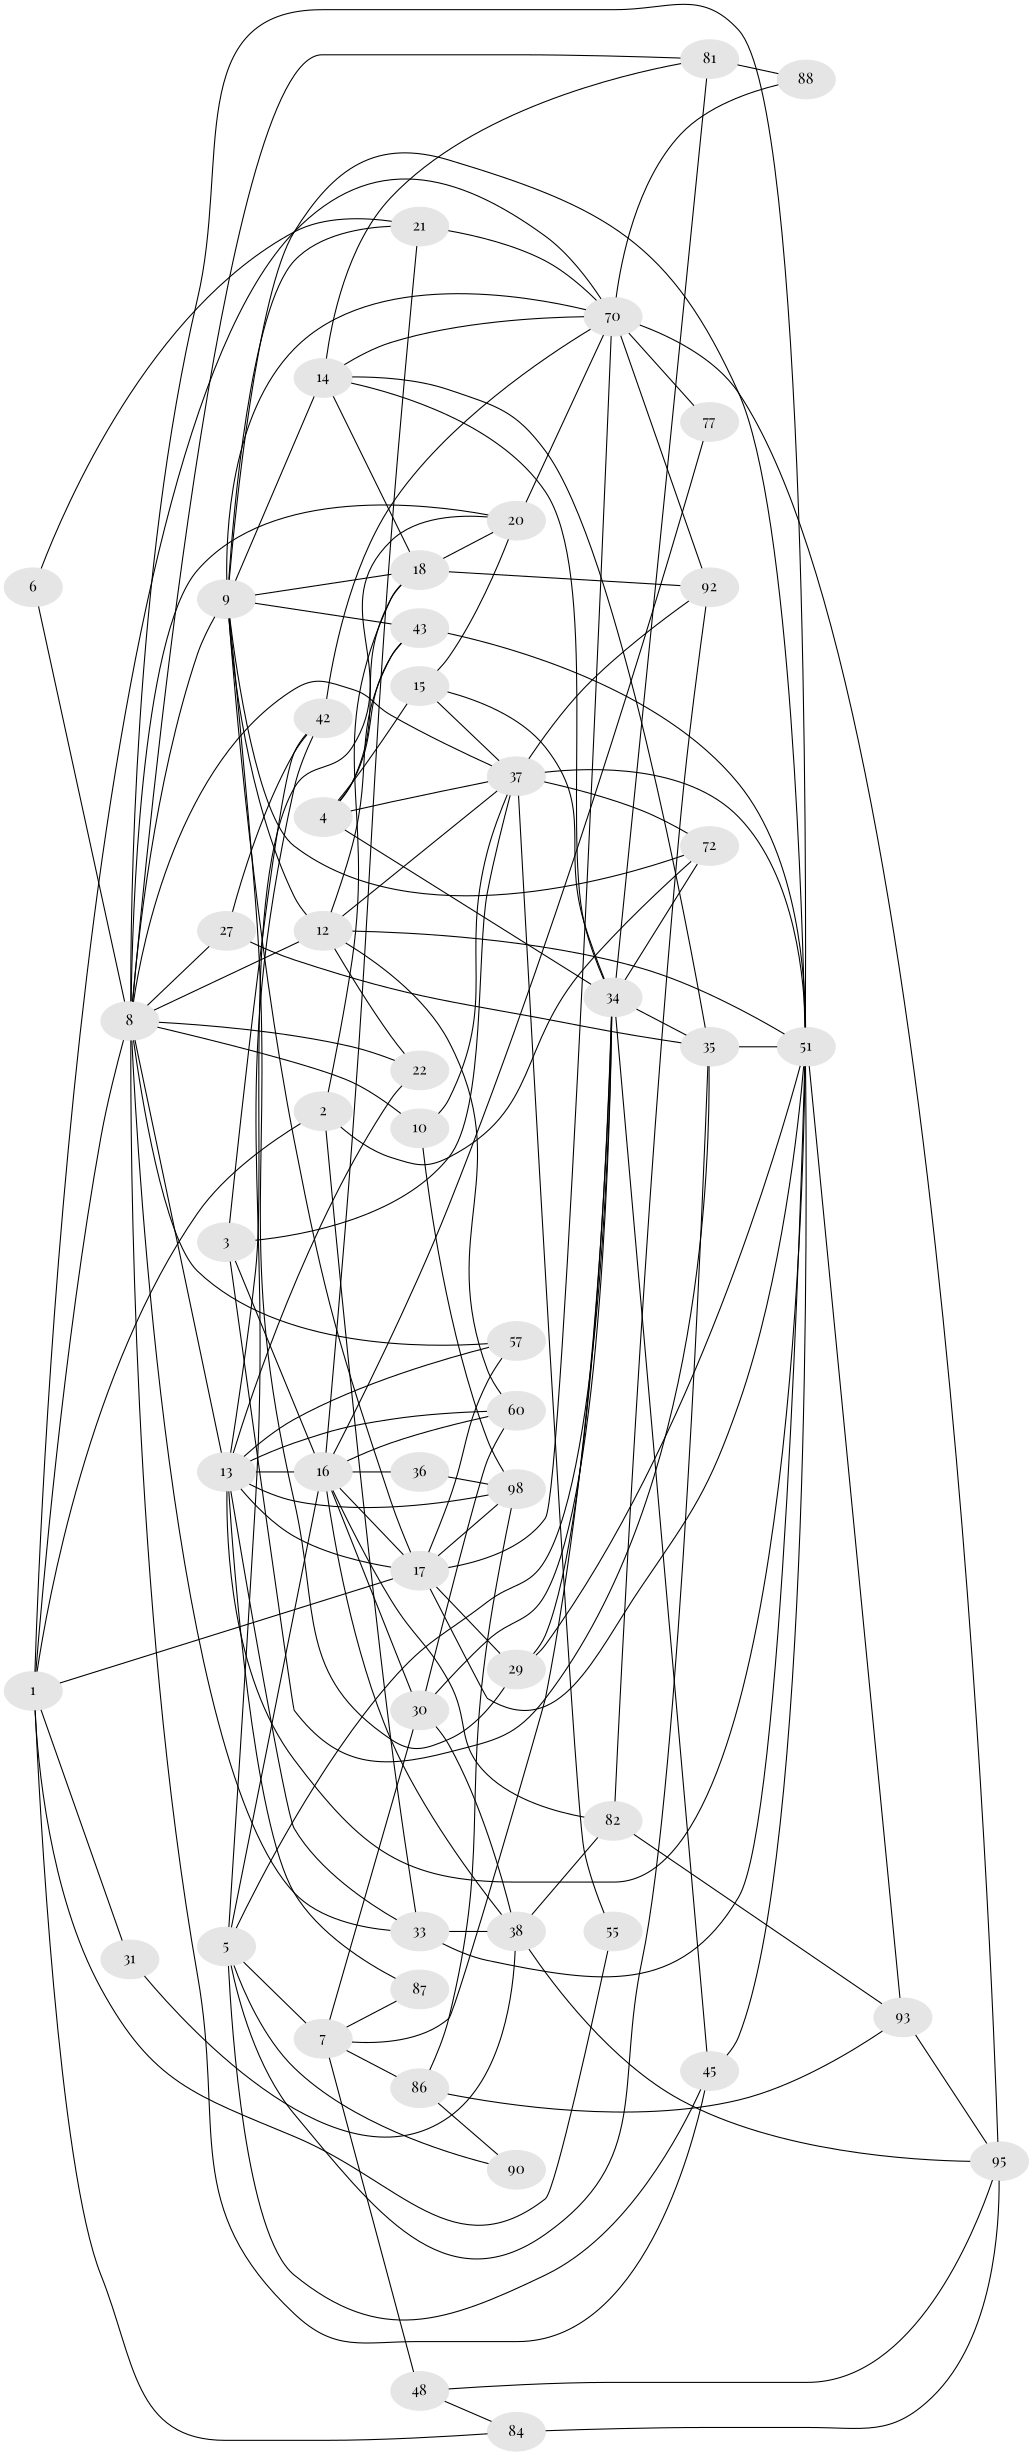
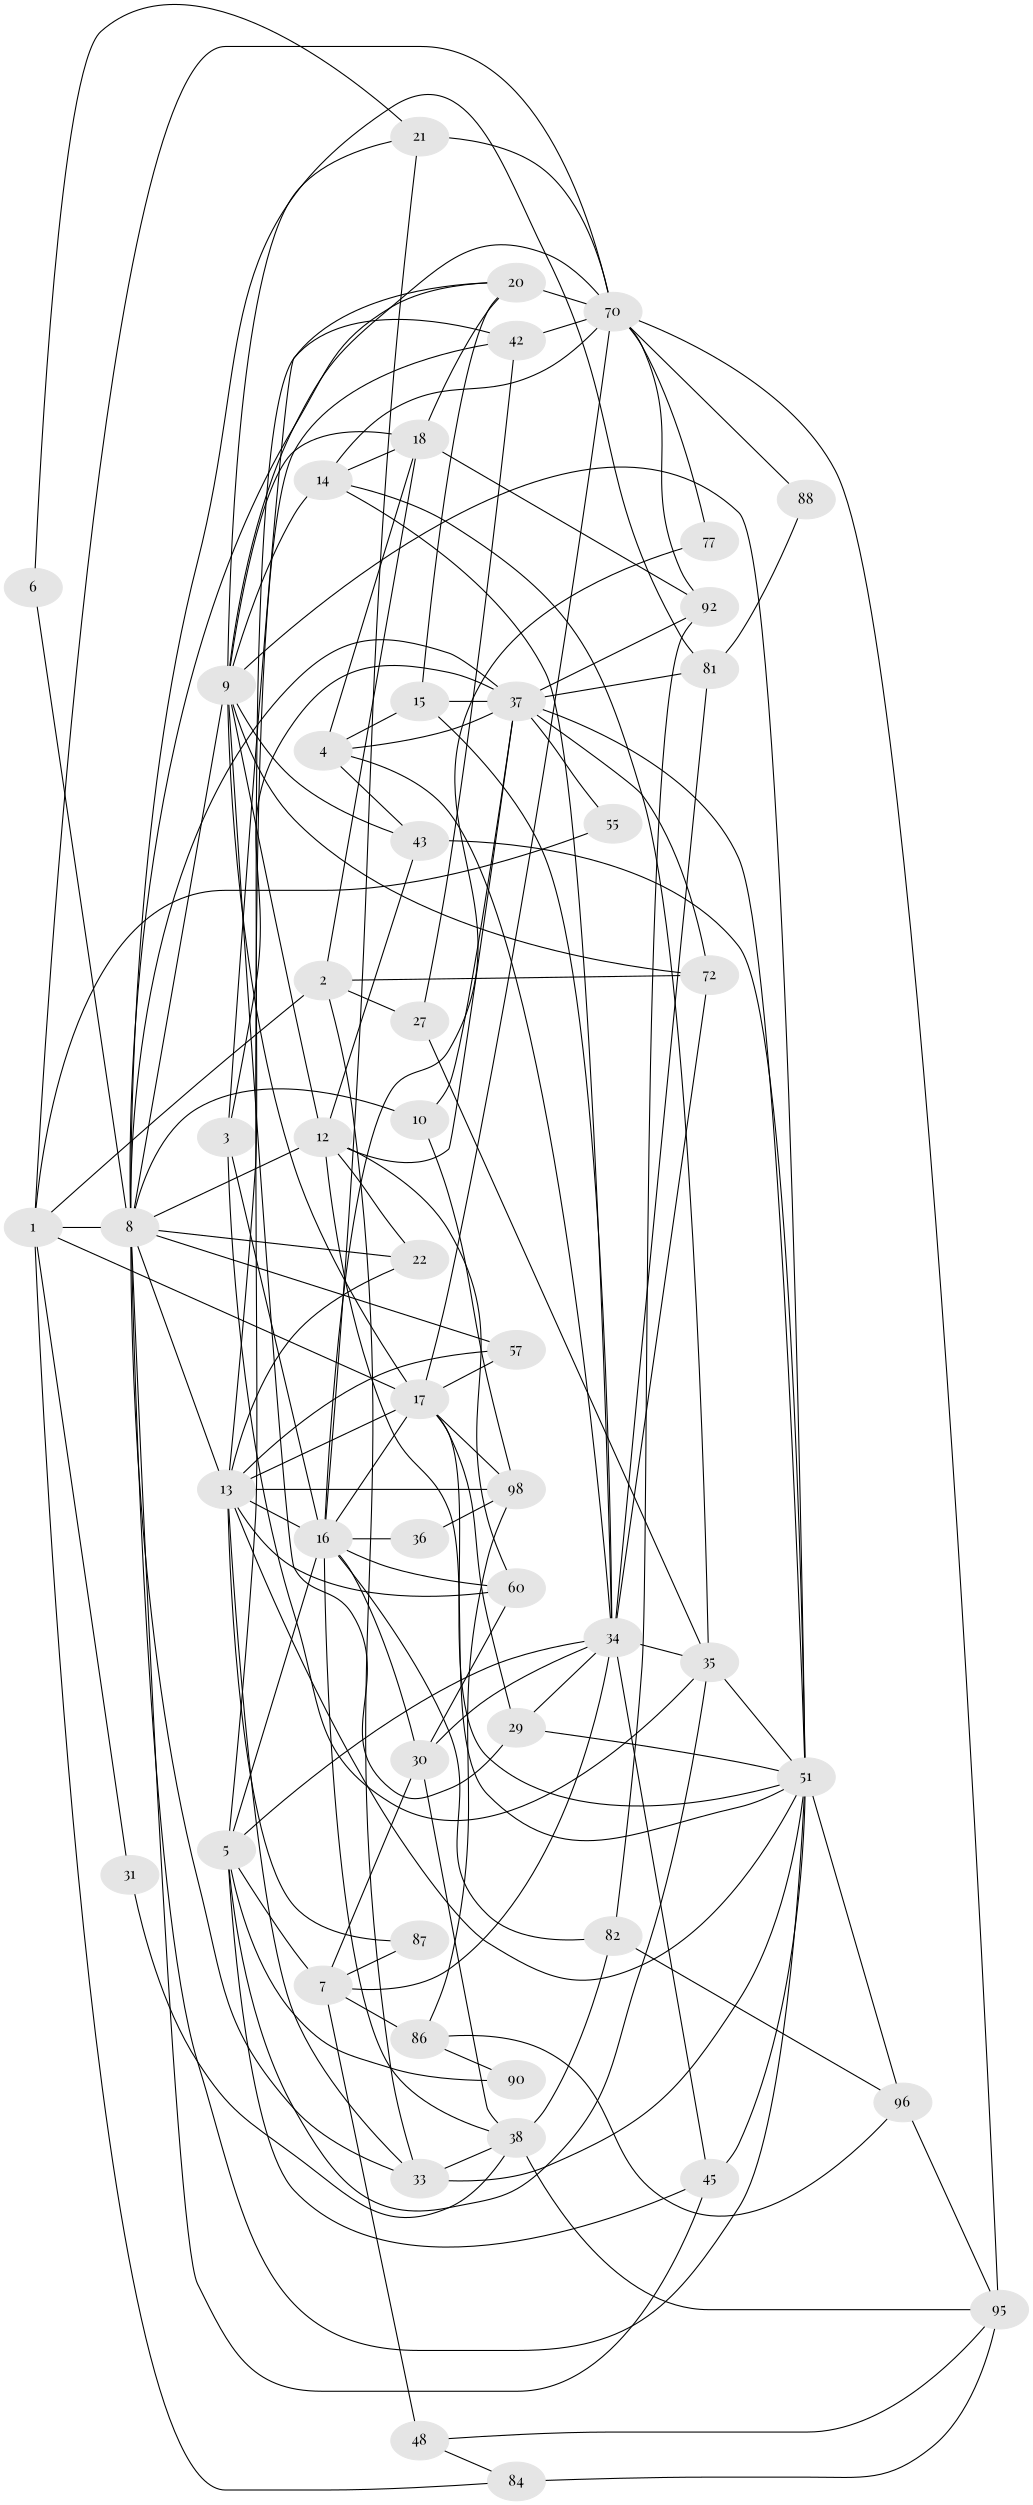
edge "81" -- "14": now "81" -- "37"
edge "27" -- "8": now "27" -- "2"
node "93": label "93" -> "96"
